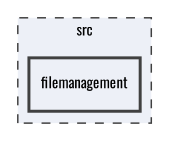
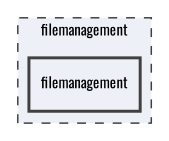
cluster "src": label "src" -> "filemanagement"
